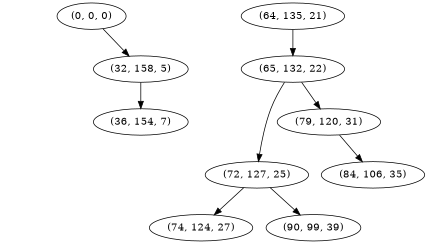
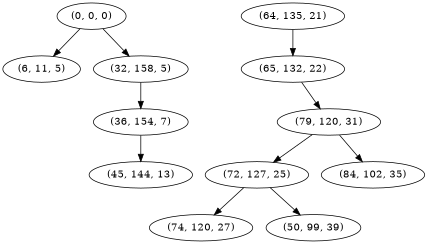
node "(6, 11, 5)": added
edge "(65, 132, 22)" -> "(72, 127, 25)": now "(79, 120, 31)" -> "(72, 127, 25)"
node "(45, 144, 13)": added
node "(84, 106, 35)": label "(84, 106, 35)" -> "(84, 102, 35)"
node "(74, 124, 27)": label "(74, 124, 27)" -> "(74, 120, 27)"
node "(90, 99, 39)": label "(90, 99, 39)" -> "(50, 99, 39)"
